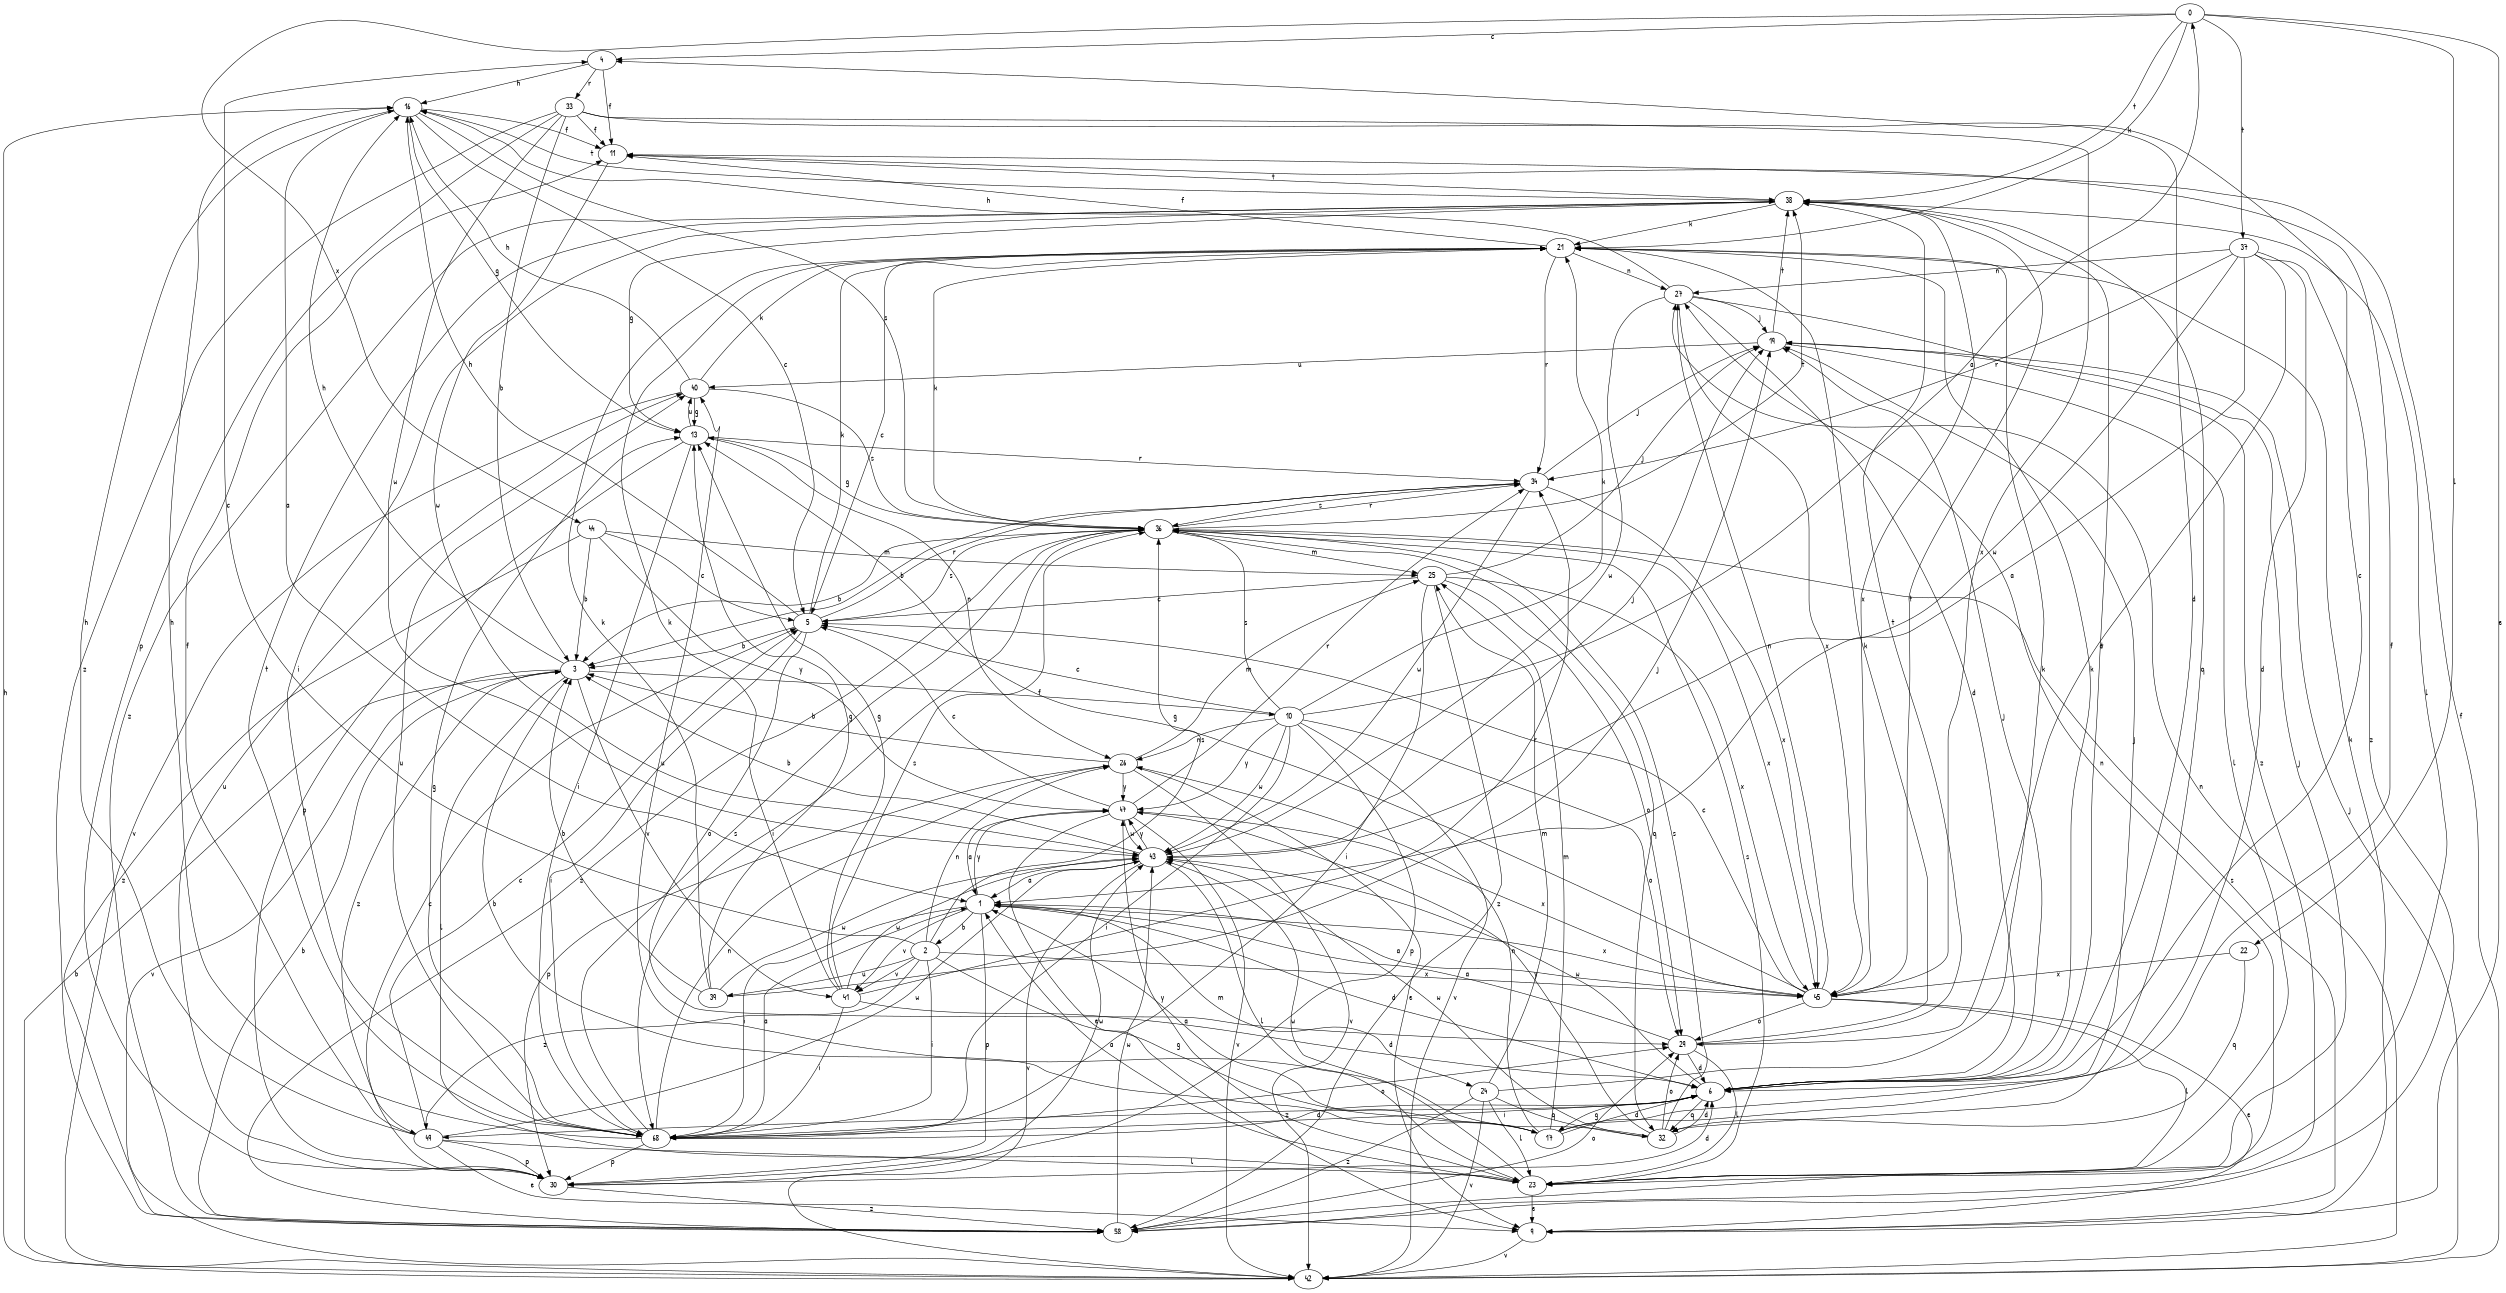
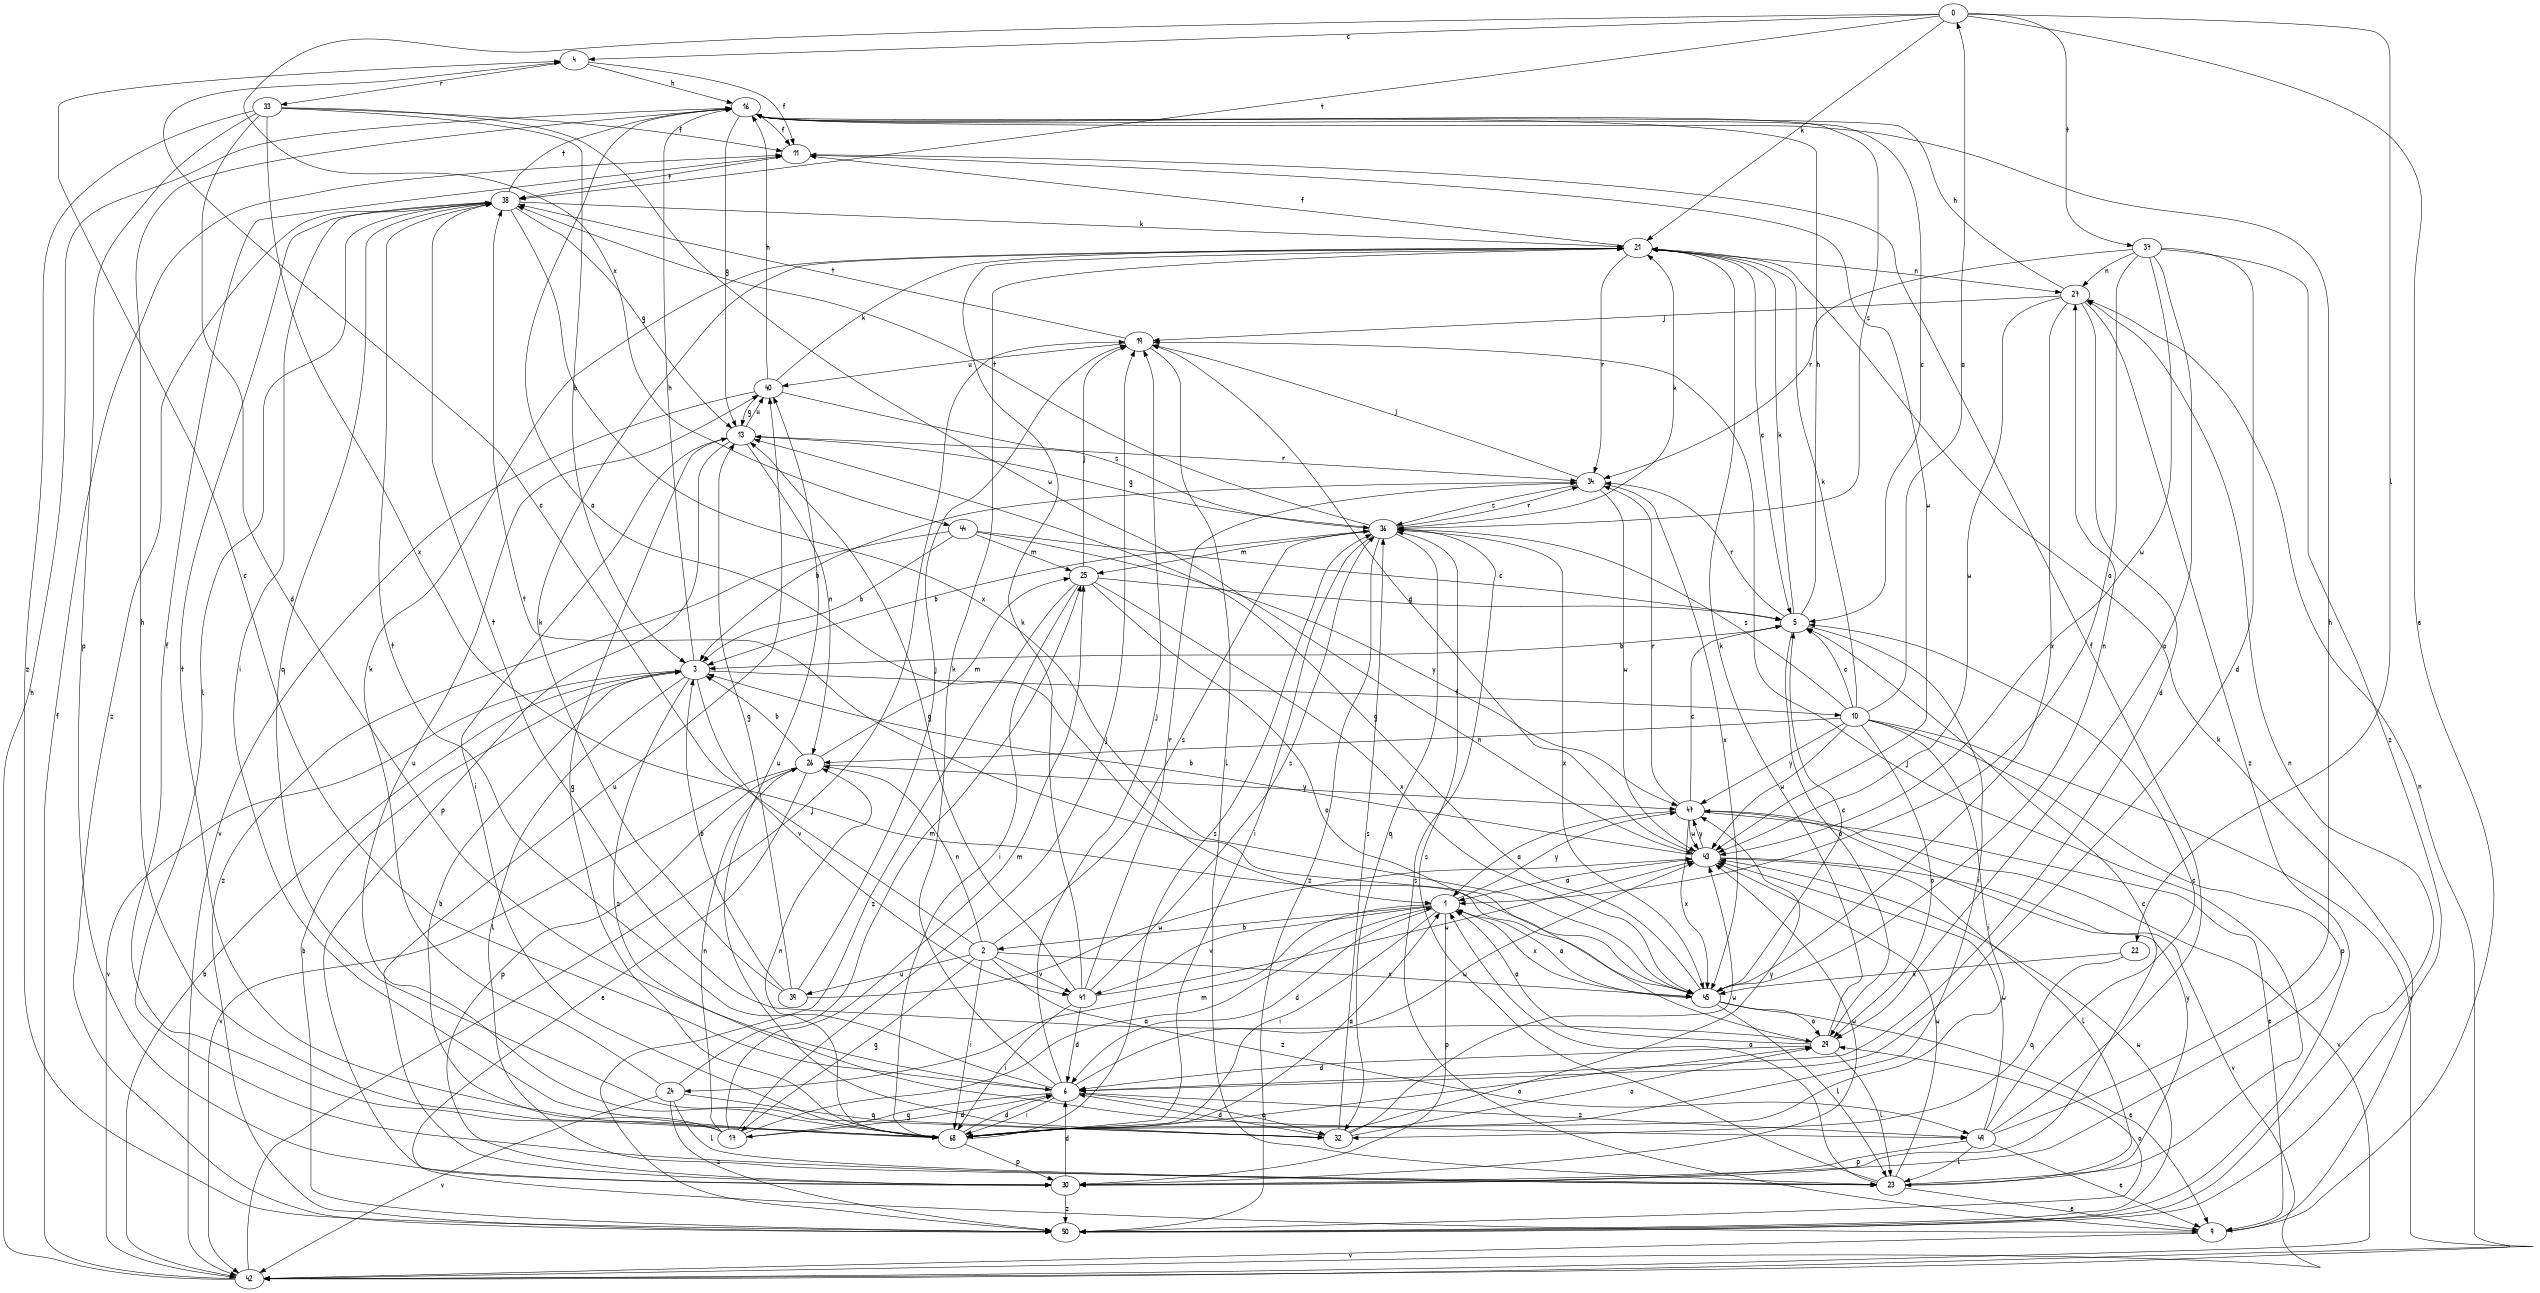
edge "5" -> "36": removed, label "s"
node "58": label "58" -> "50"
